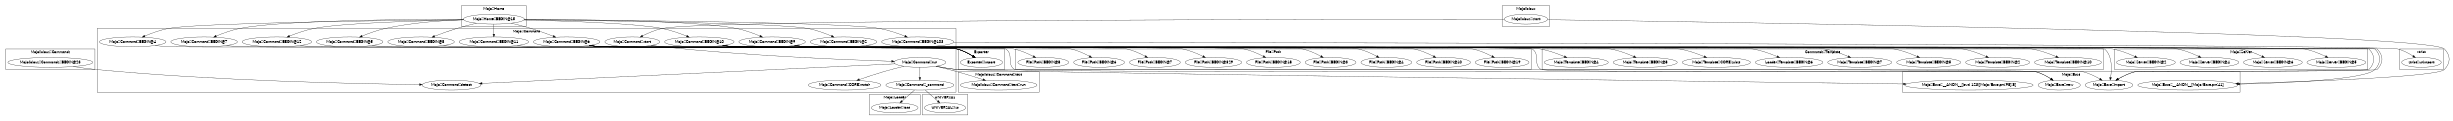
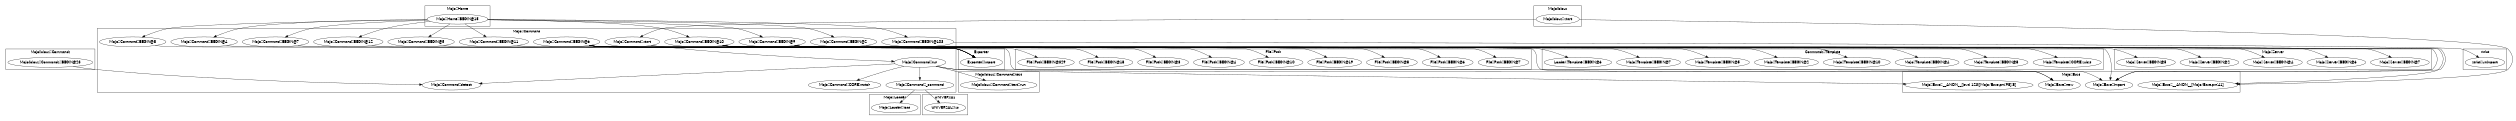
edge "Mojo::Home::BEGIN@15" -> "Mojo::Command::BEGIN@6": removed
node "Mojo::Server::BEGIN@7": added
